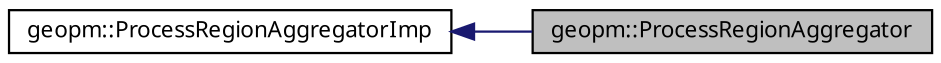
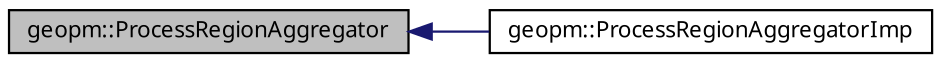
edge "geopm::ProcessRegionAggregator" -> "geopm::ProcessRegionAggregatorImp": reversed
